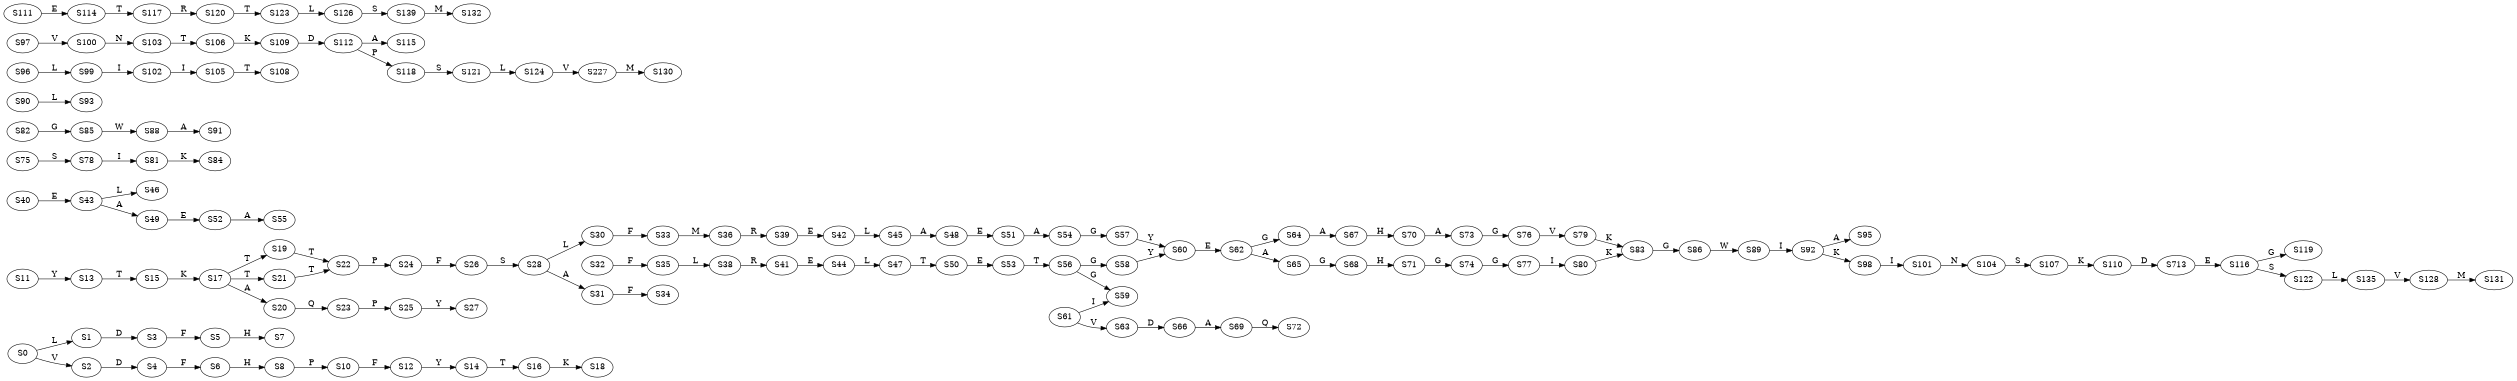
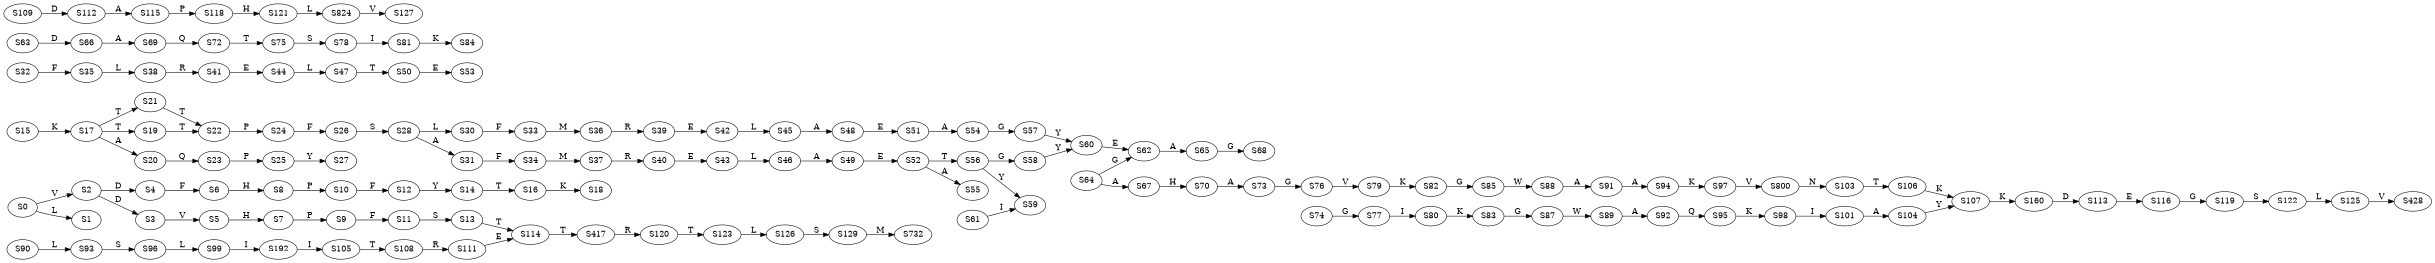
node "S117": label "S117" -> "S417"
node "S139": label "S139" -> "S129"
node "S132": label "S132" -> "S732"
node "S100": label "S100" -> "S800"
edge "S72" -> "S75": added, label "T"
edge "S106" -> "S109": now "S106" -> "S107"
edge "S112" -> "S118": now "S115" -> "S118"
edge "S118" -> "S121": label "S" -> "H"
node "S102": label "S102" -> "S192"
node "S124": label "S124" -> "S824"
node "S227": label "S227" -> "S127"
node "S130": removed
node "S37": added
node "S94": added
edge "S43" -> "S49": now "S46" -> "S49"
node "S9": added
edge "S92" -> "S95": label "A" -> "Q"
edge "S79" -> "S83": now "S79" -> "S82"
edge "S62" -> "S64": reversed
edge "S89" -> "S92": label "I" -> "A"
edge "S93" -> "S96": added, label "S"
edge "S108" -> "S111": added, label "R"
node "S86": label "S86" -> "S87"
edge "S92" -> "S98": now "S95" -> "S98"
edge "S101" -> "S104": label "N" -> "A"
edge "S104" -> "S107": label "S" -> "Y"
edge "S53" -> "S56": now "S52" -> "S56"
node "S71": removed
node "S110": label "S110" -> "S160"
node "S713": label "S713" -> "S113"
edge "S116" -> "S122": now "S119" -> "S122"
edge "S11" -> "S13": label "Y" -> "S"
edge "S56" -> "S59": label "G" -> "Y"
edge "S13" -> "S15": now "S13" -> "S114"
node "S135": label "S135" -> "S125"
node "S128": label "S128" -> "S428"
node "S131": removed
edge "S61" -> "S63": removed, label "V"
edge "S3" -> "S5": label "F" -> "V"
edge "S1" -> "S3": now "S2" -> "S3"
